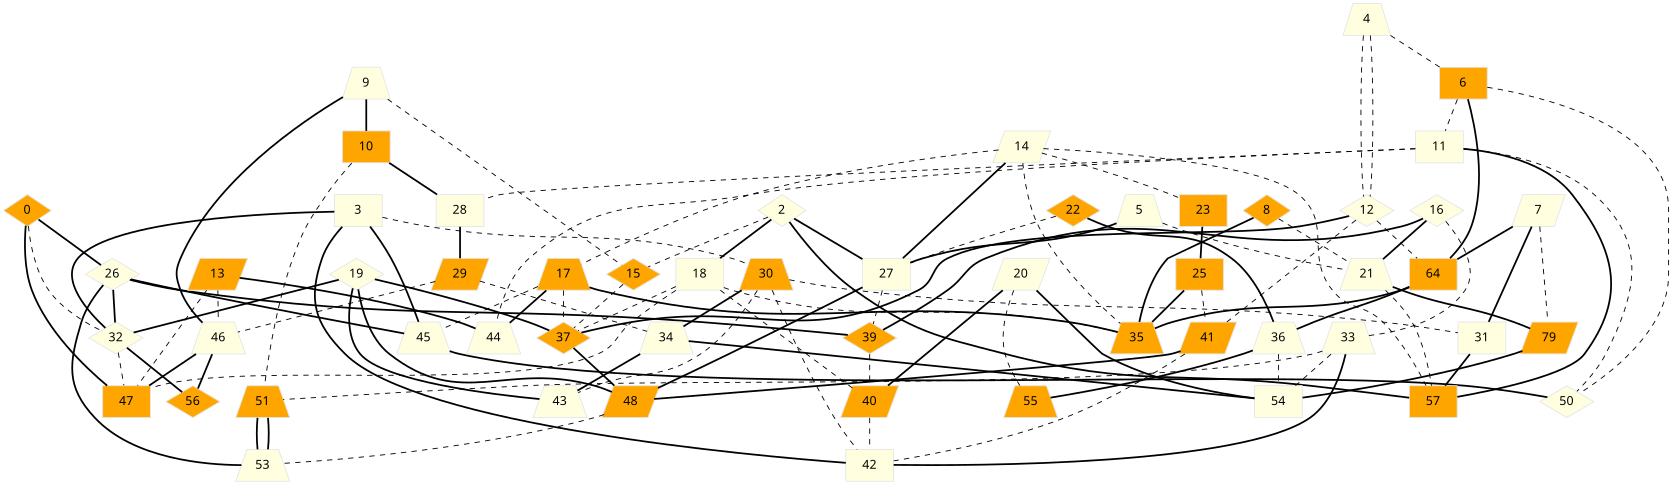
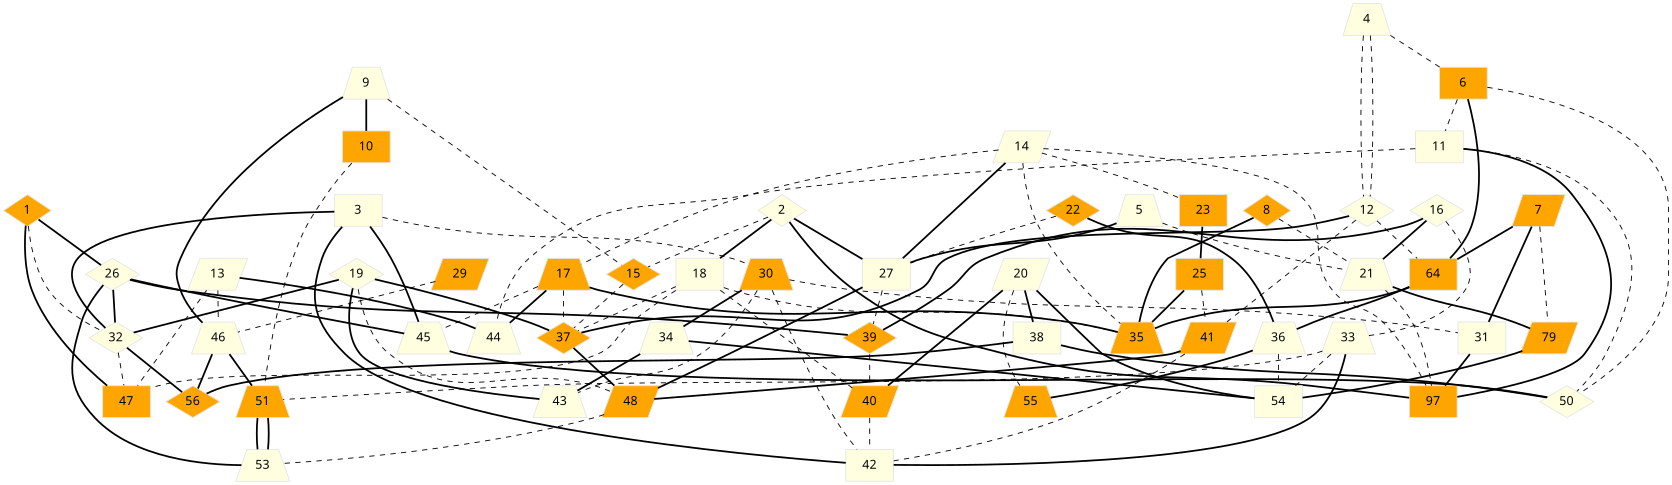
node "0": label "0" -> "1"
node "28": removed
node "7": fillcolor lightyellow -> orange
node "13": fillcolor orange -> lightyellow
edge "29" -- "34": removed
node "38": added
edge "46" -- "47": now "46" -- "51"
edge "19" -- "48": style bold -> dashed
node "57": label "57" -> "97"
